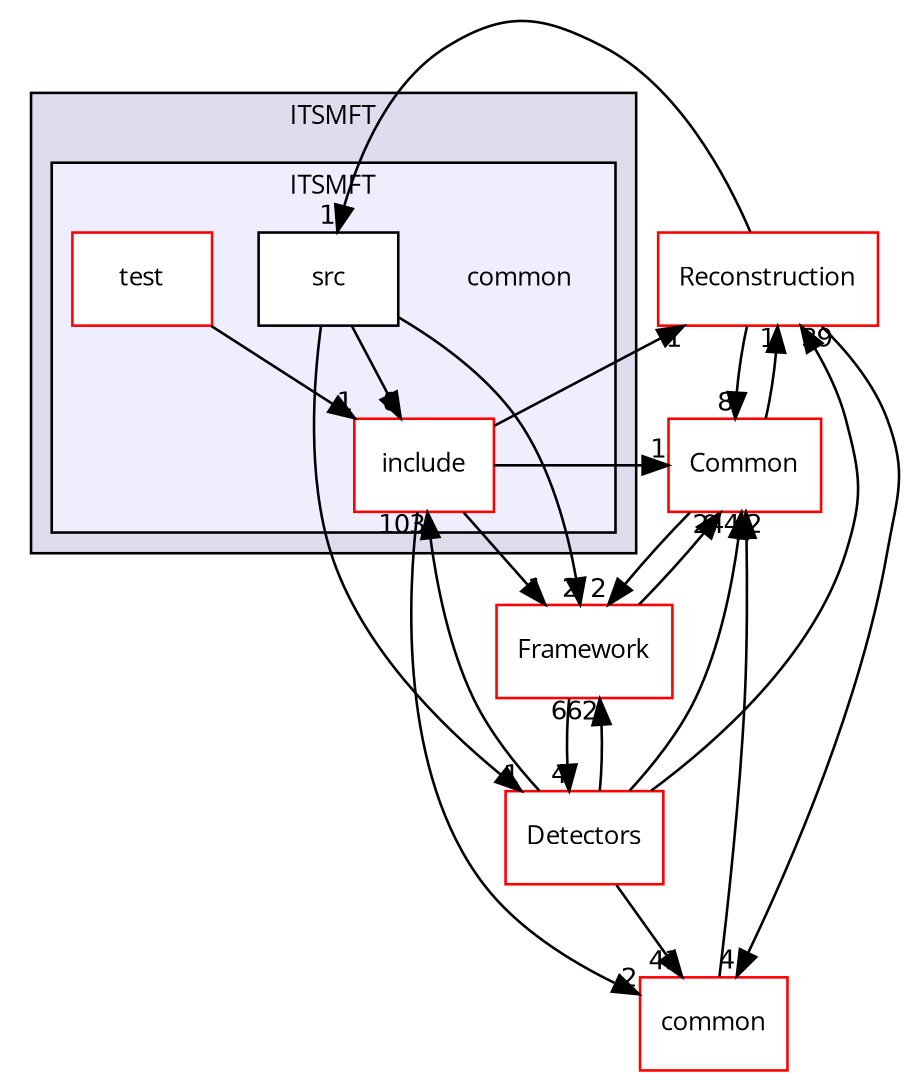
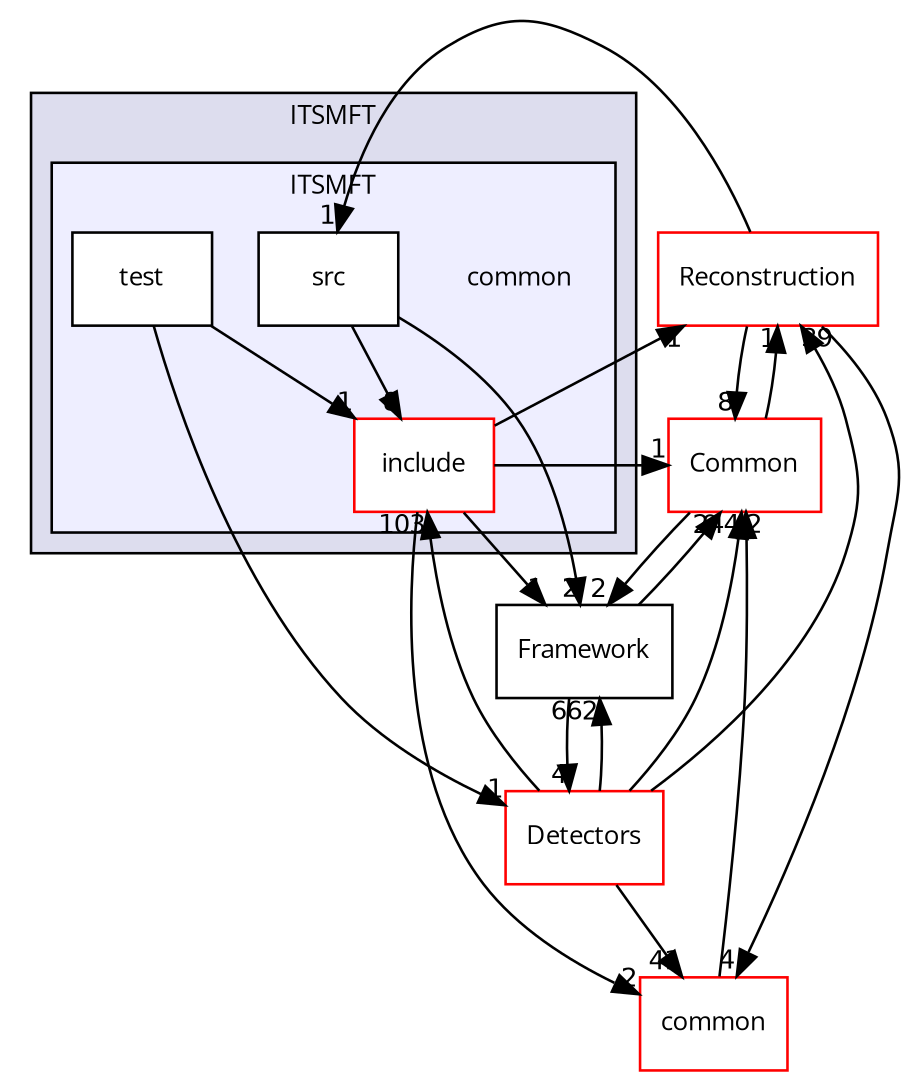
node "test": color red -> black
edge "src" -> "Detectors": now "test" -> "Detectors"
node "Framework": color red -> black
